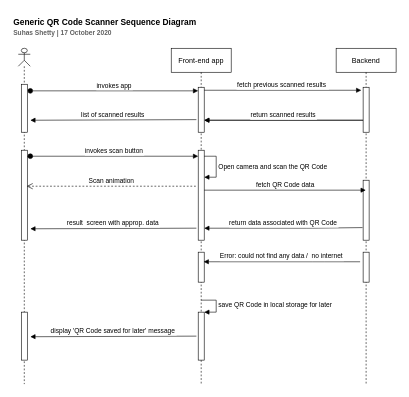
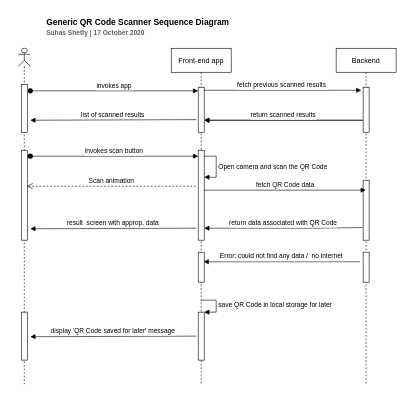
node "Generic QR Code Scanner Sequence DiagramSuhas Shetty | 17 October 2020": moved (117, 27) -> (150, 27)
